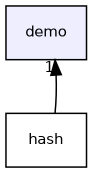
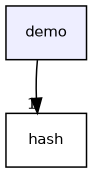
edge "hash" -> "demo": reversed
